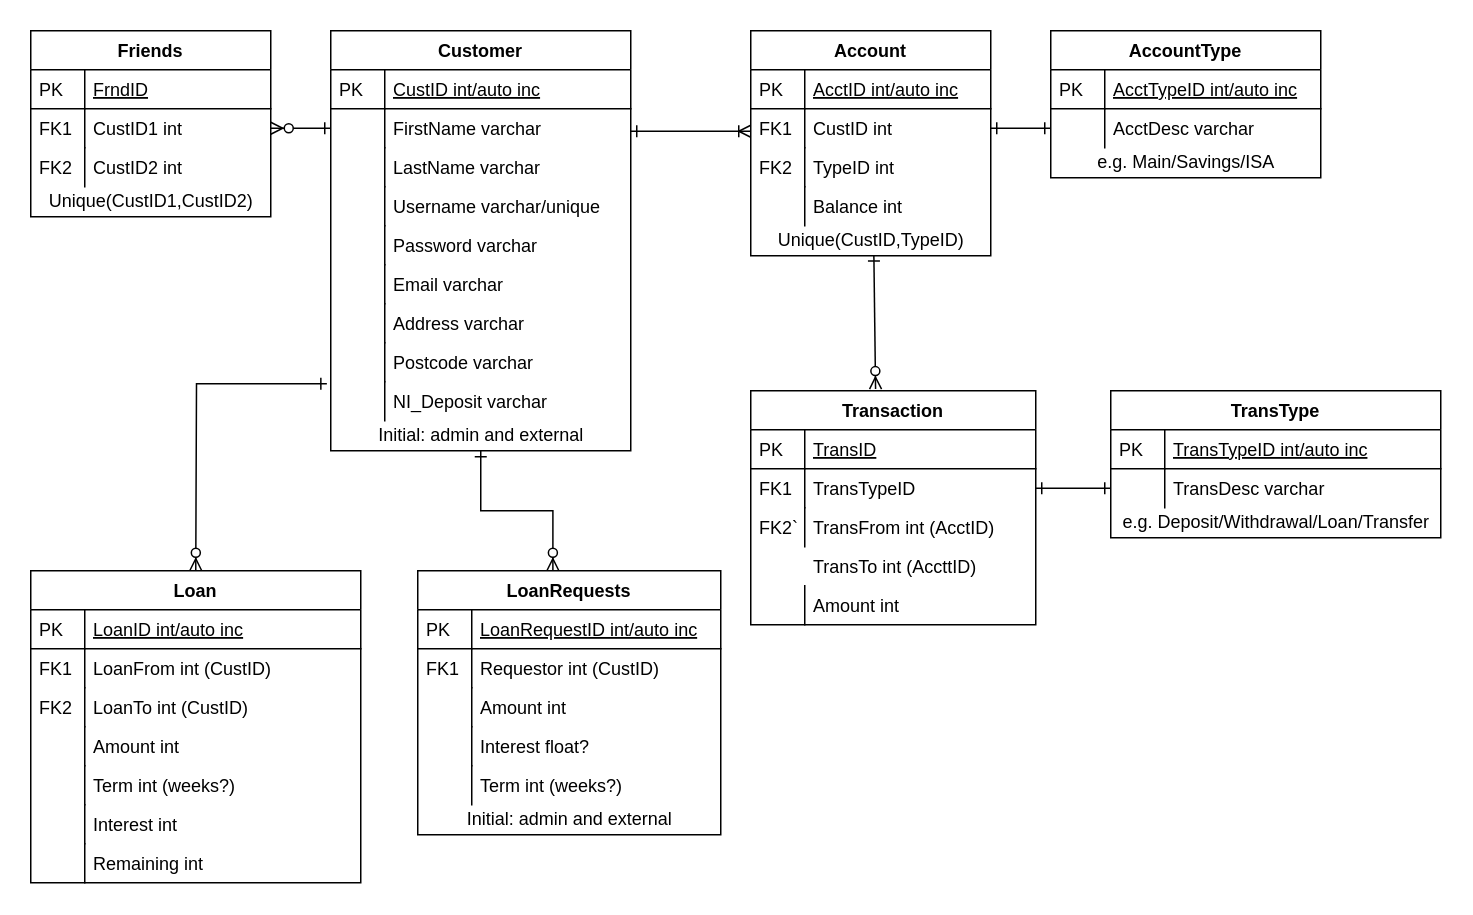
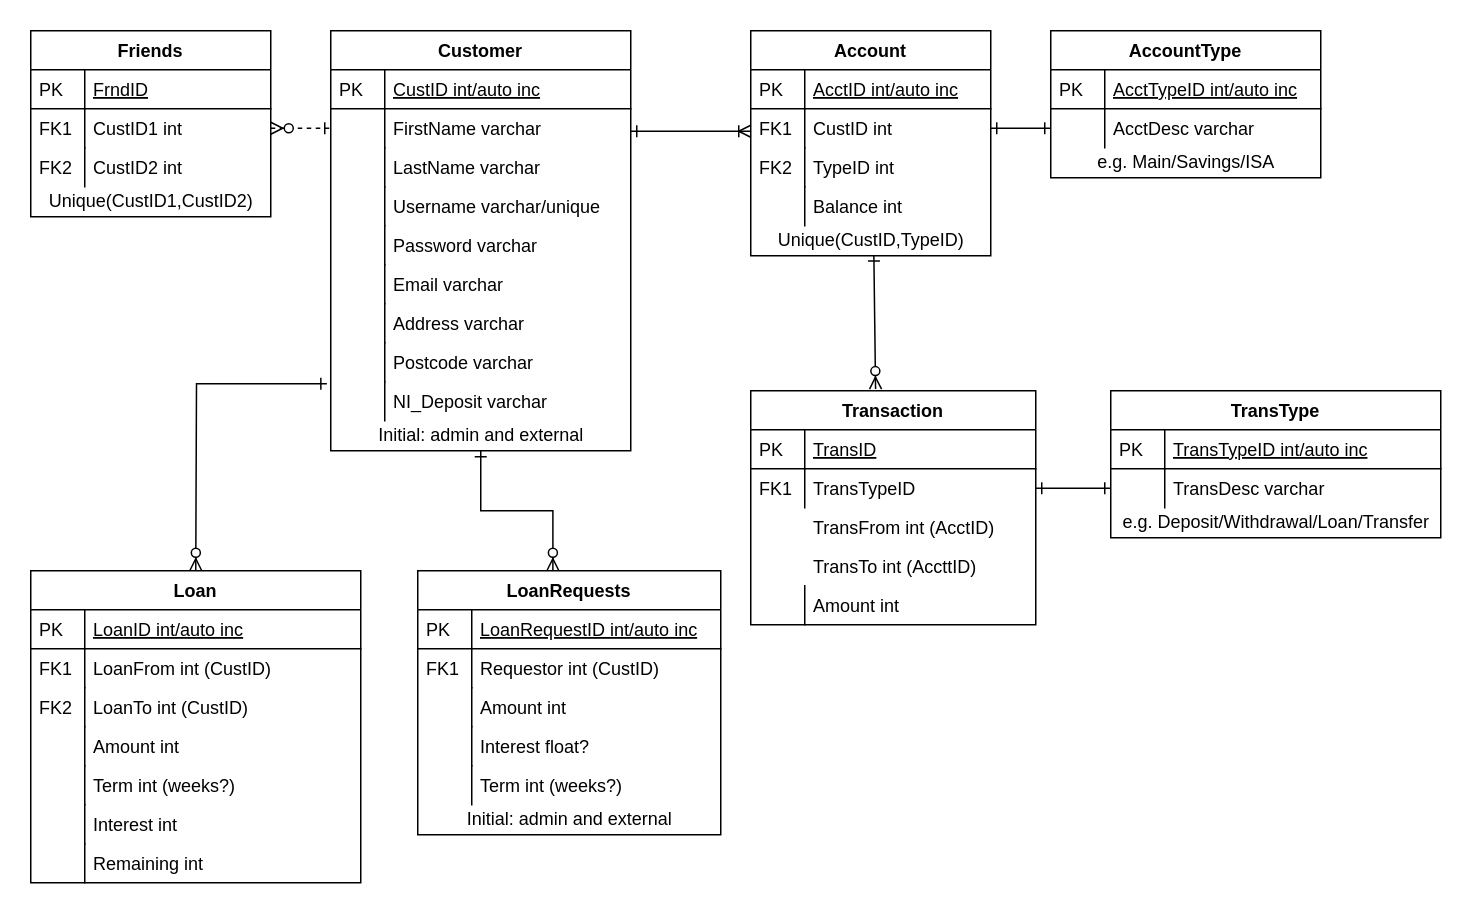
edge "CustID1 int" -- "FirstName varchar": style solid -> dashed
node "FK2`": removed
